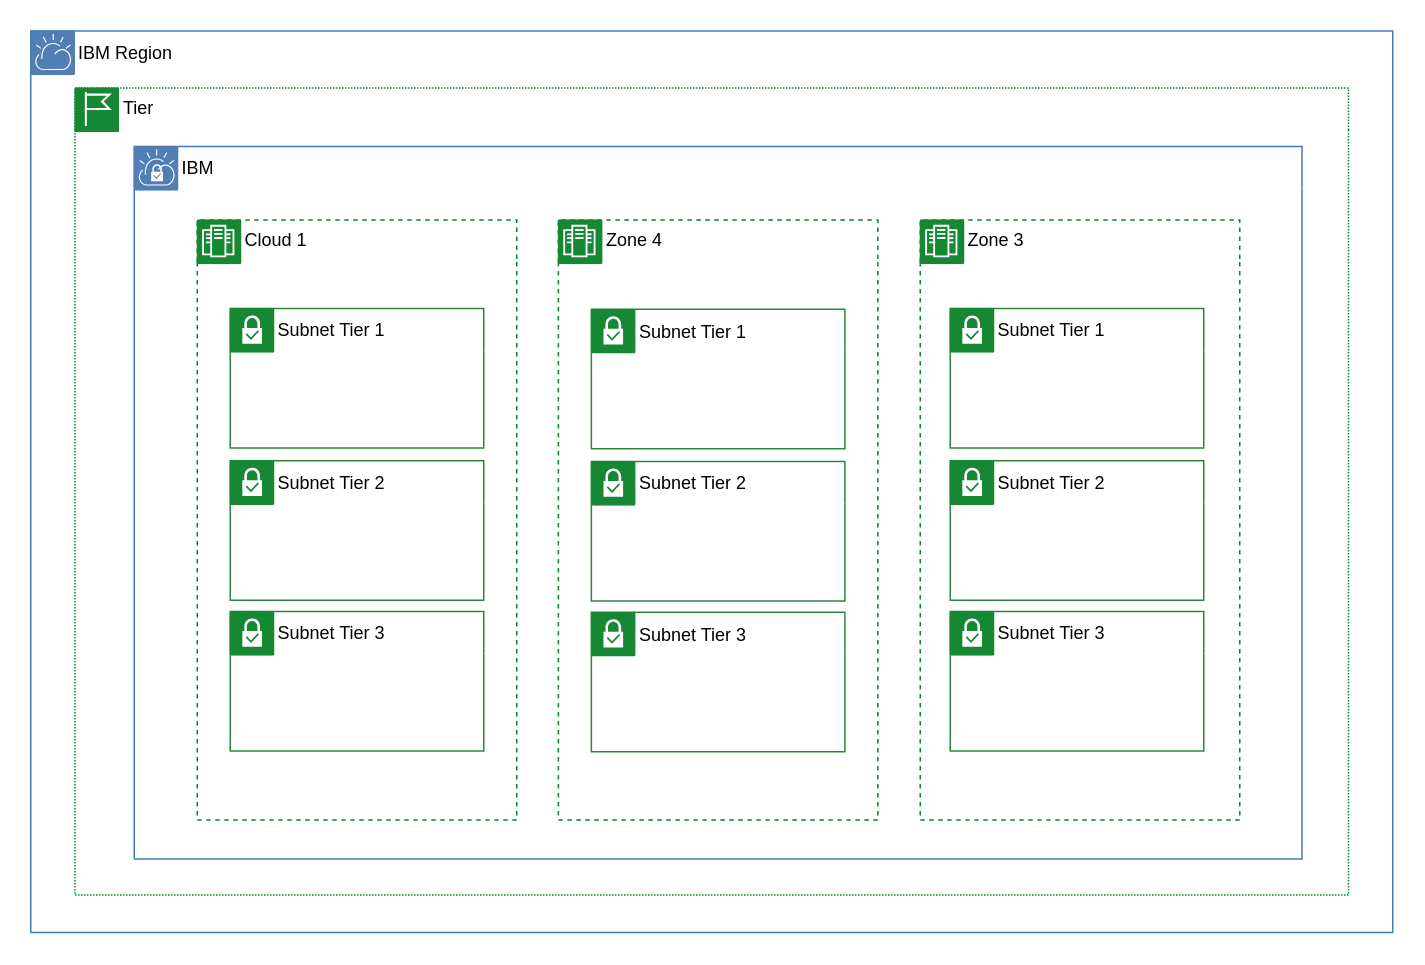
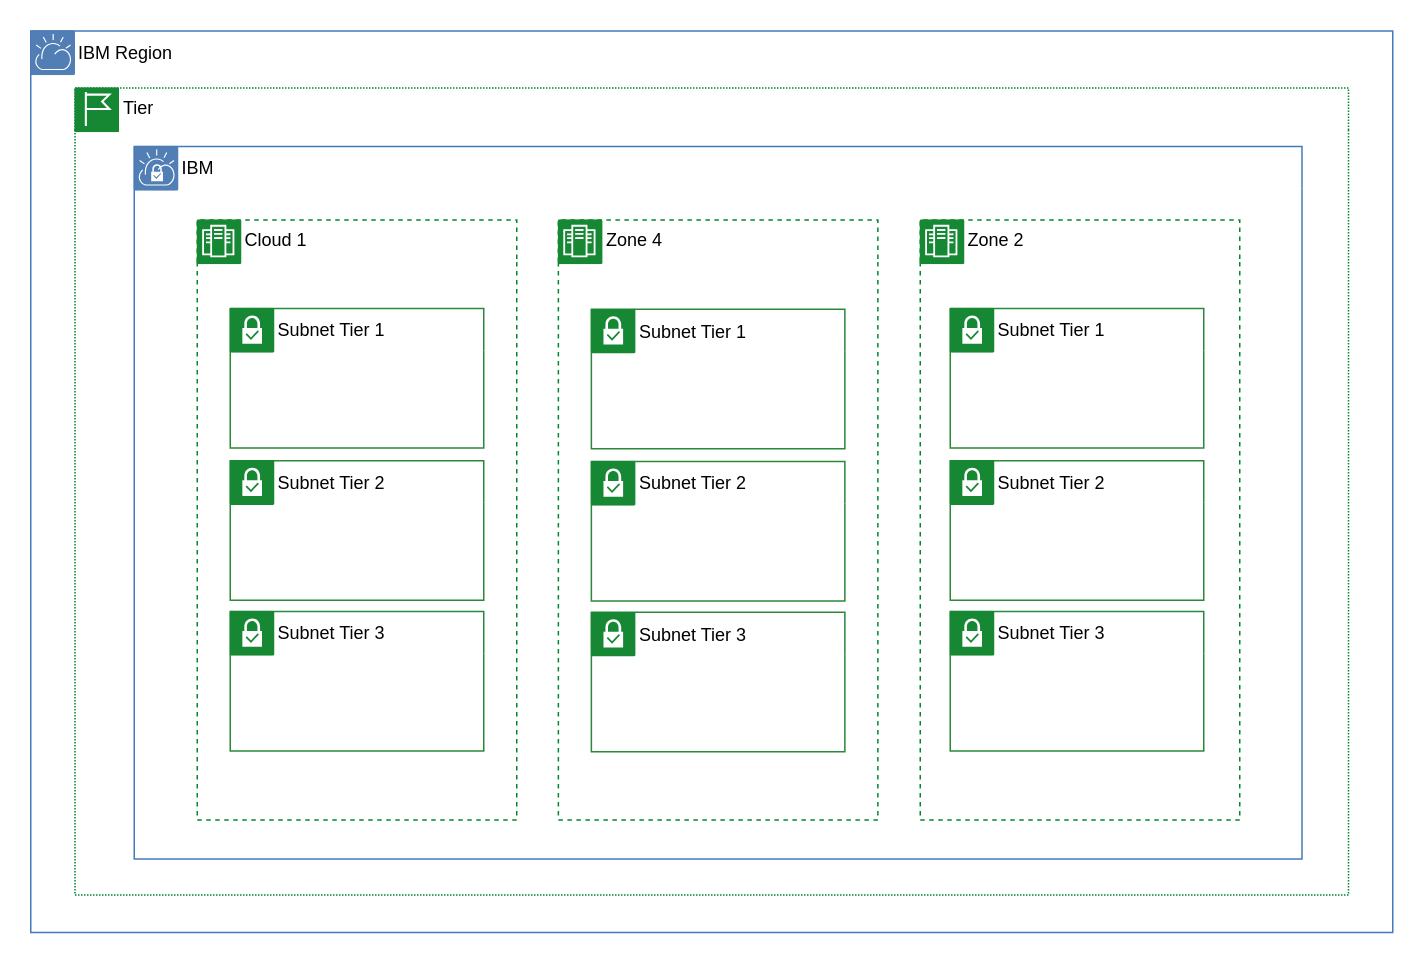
node "Zone 3": label "Zone 3" -> "Zone 2"
